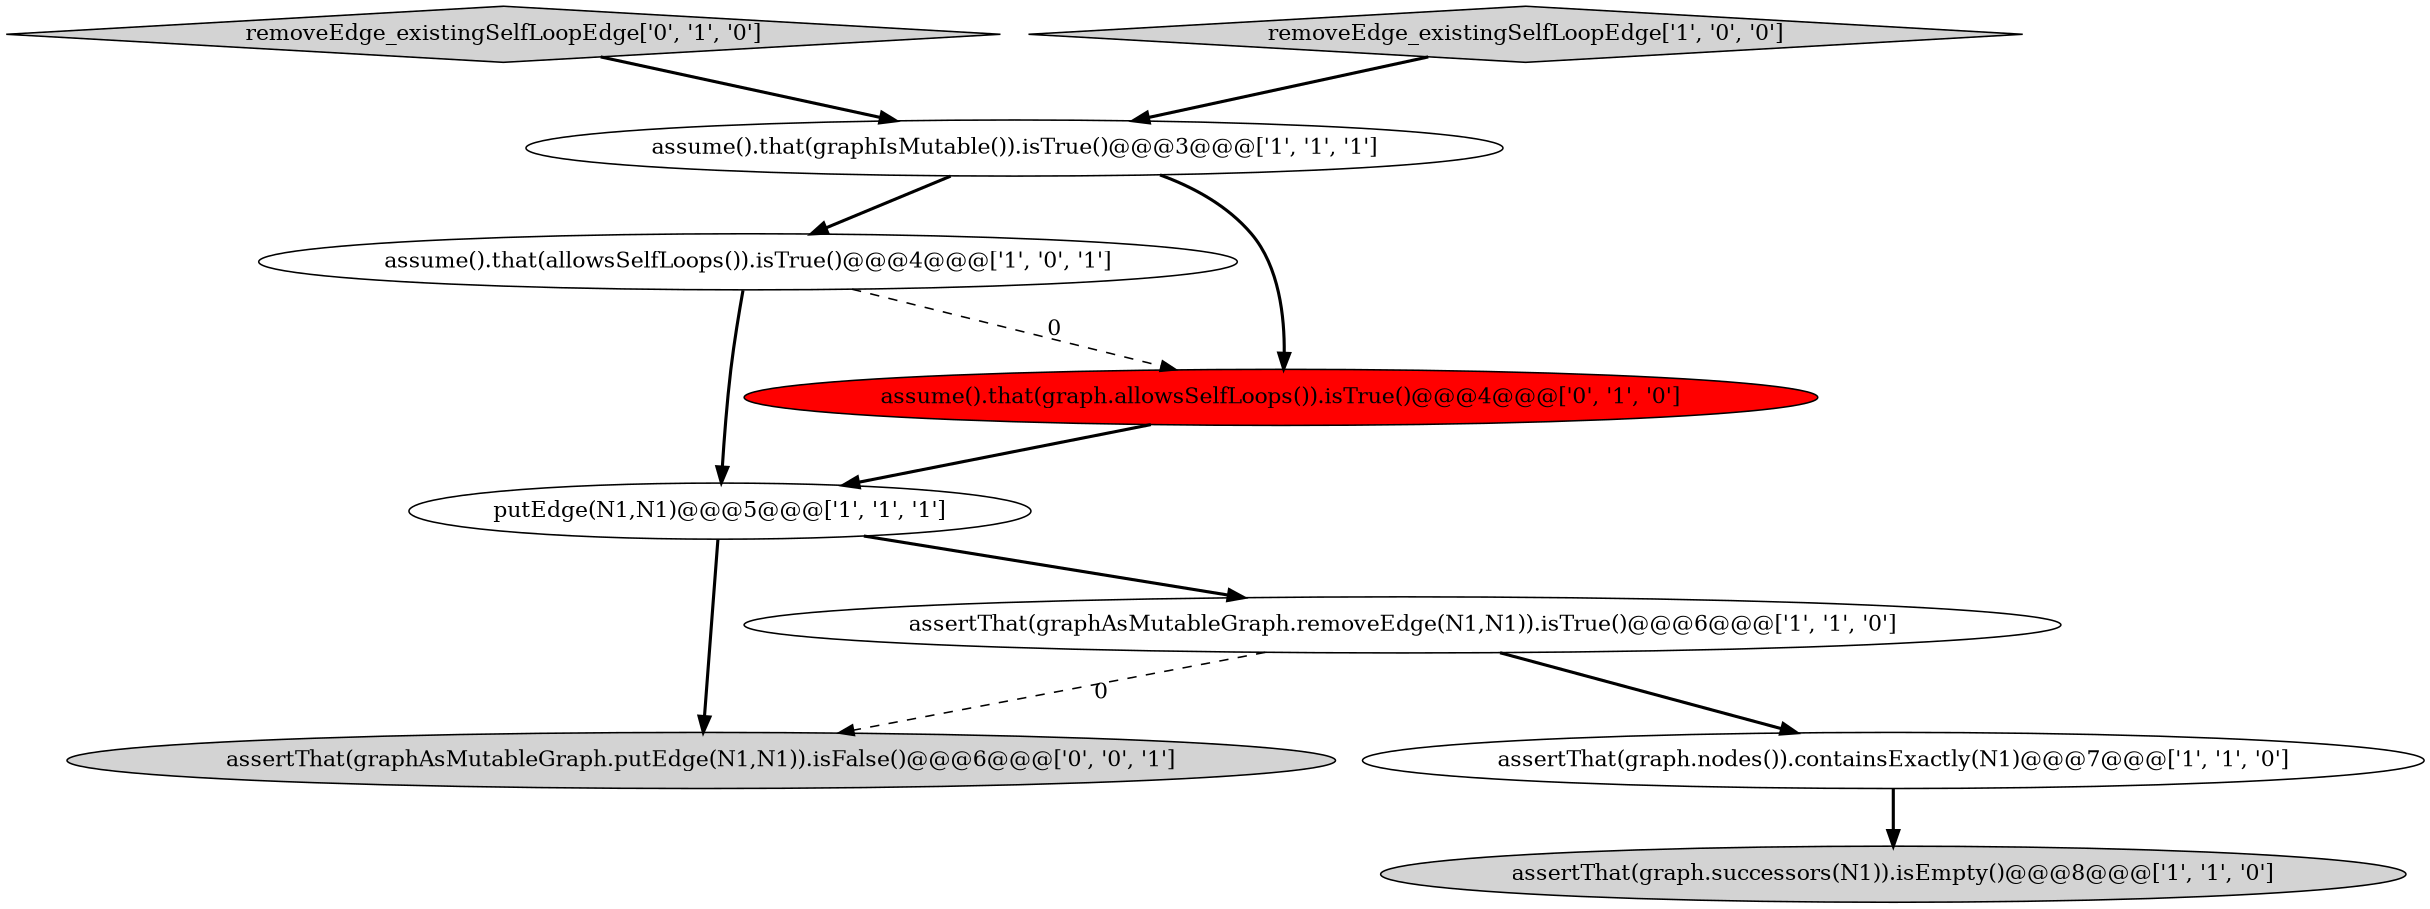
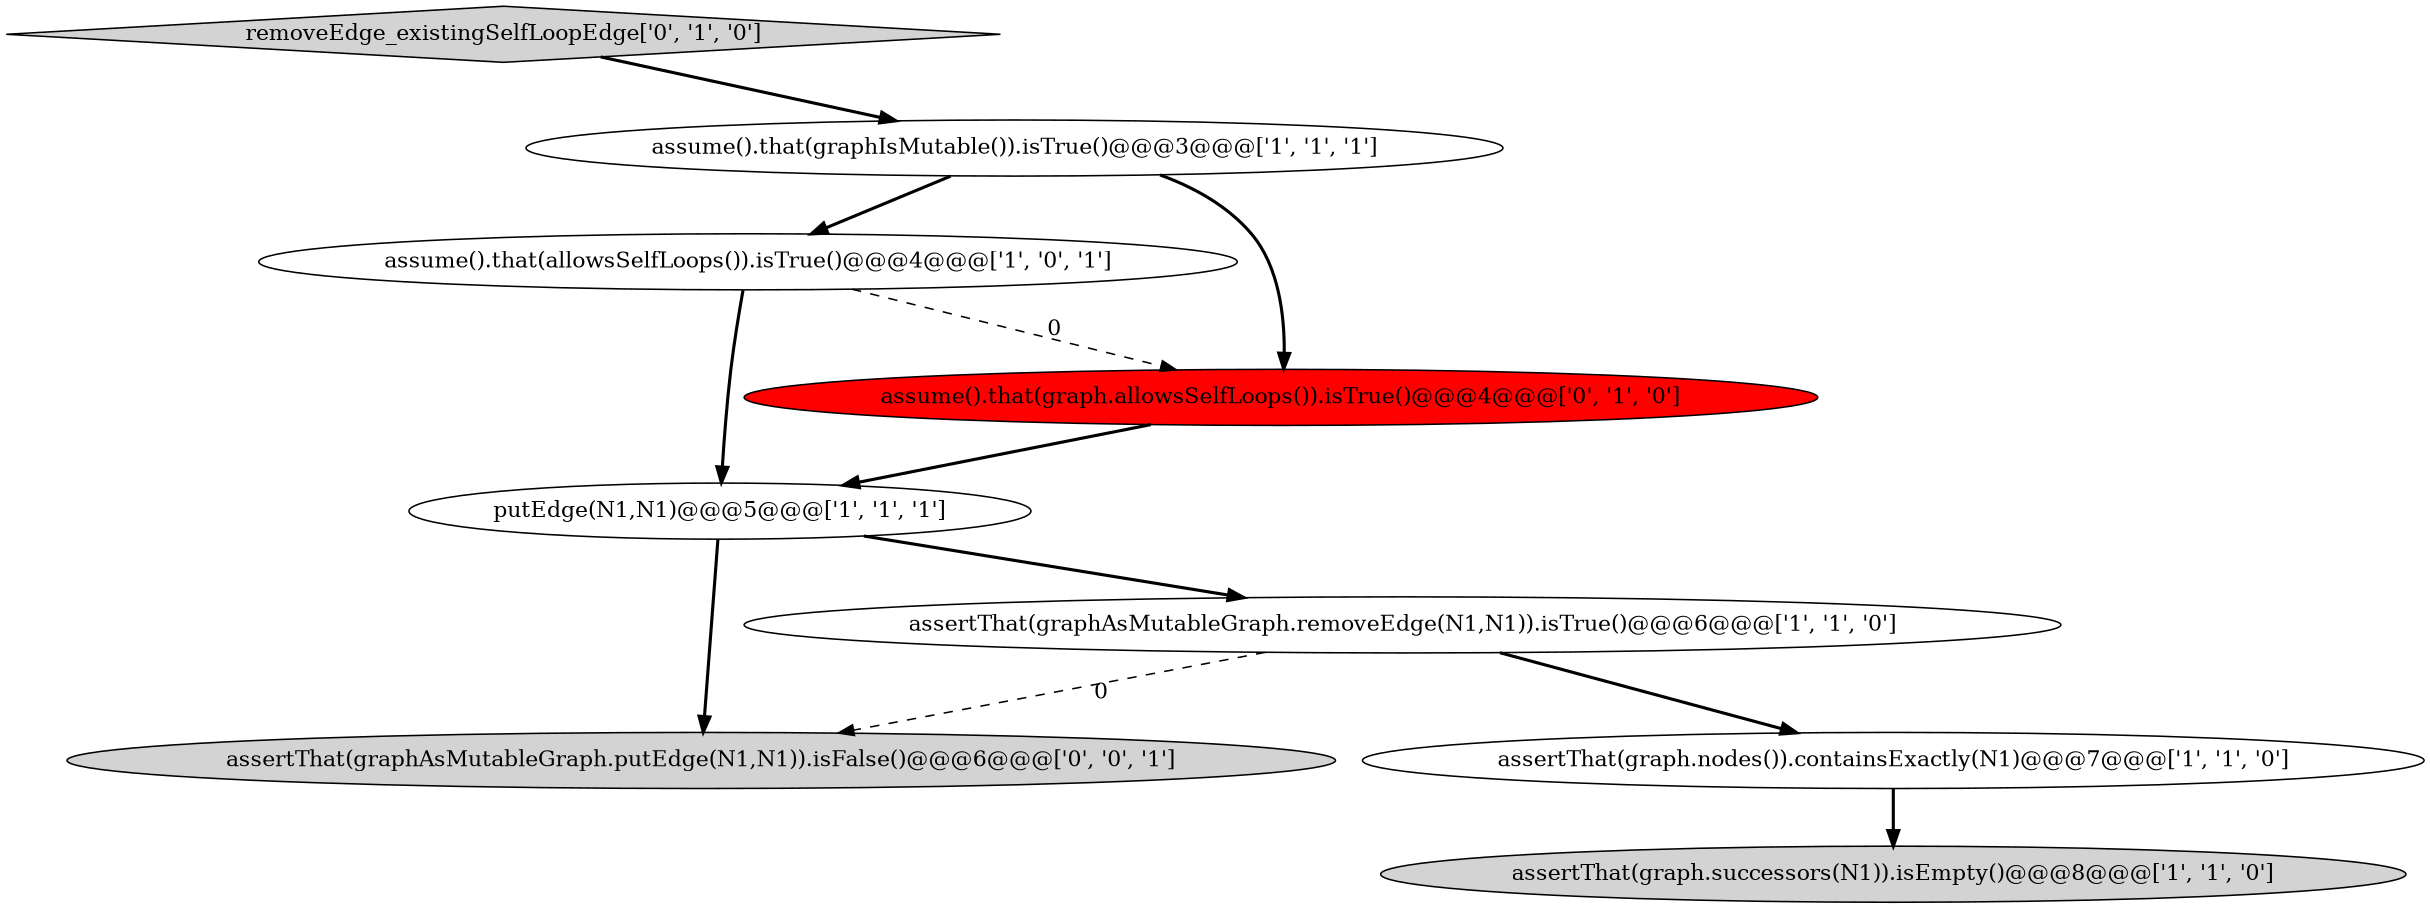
node "removeEdge_existingSelfLoopEdge['1', '0', '0']": removed
